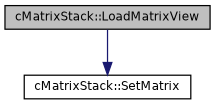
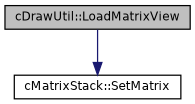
node "cMatrixStack::LoadMatrixView": label "cMatrixStack::LoadMatrixView" -> "cDrawUtil::LoadMatrixView"
